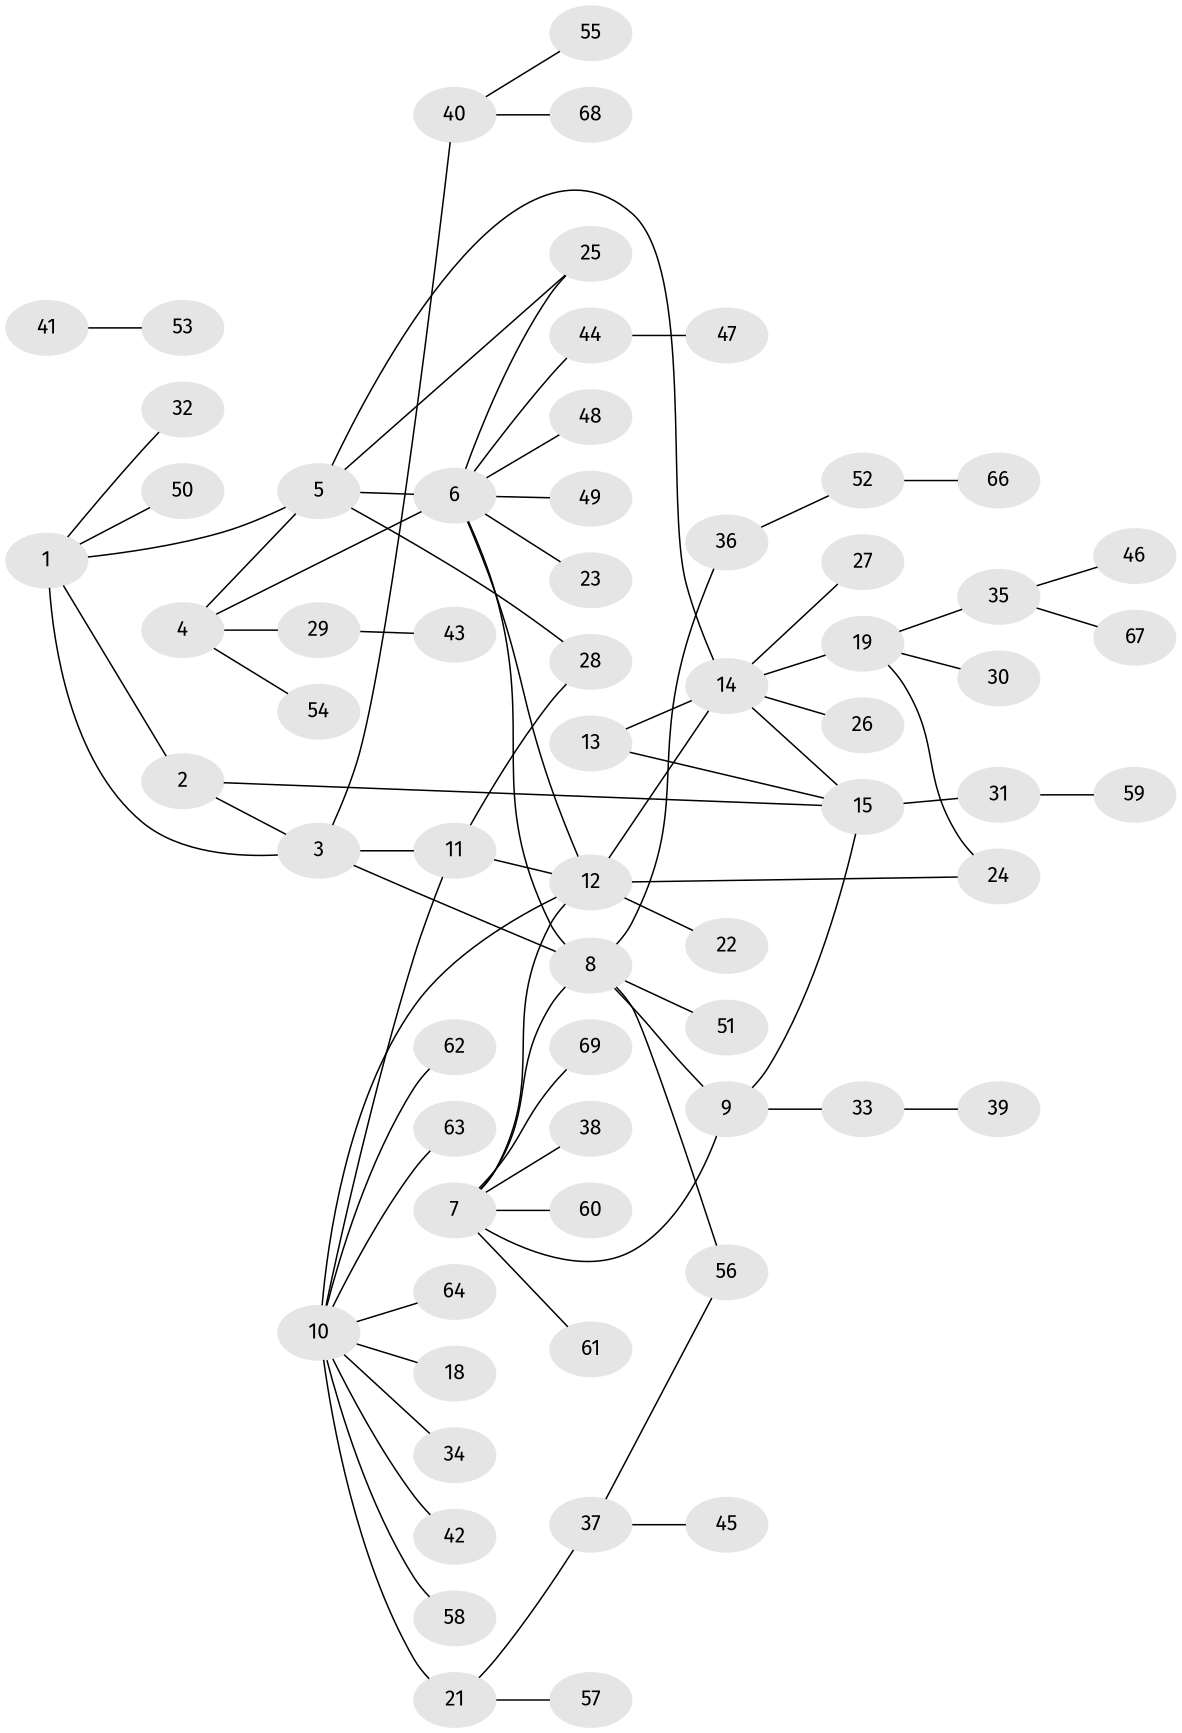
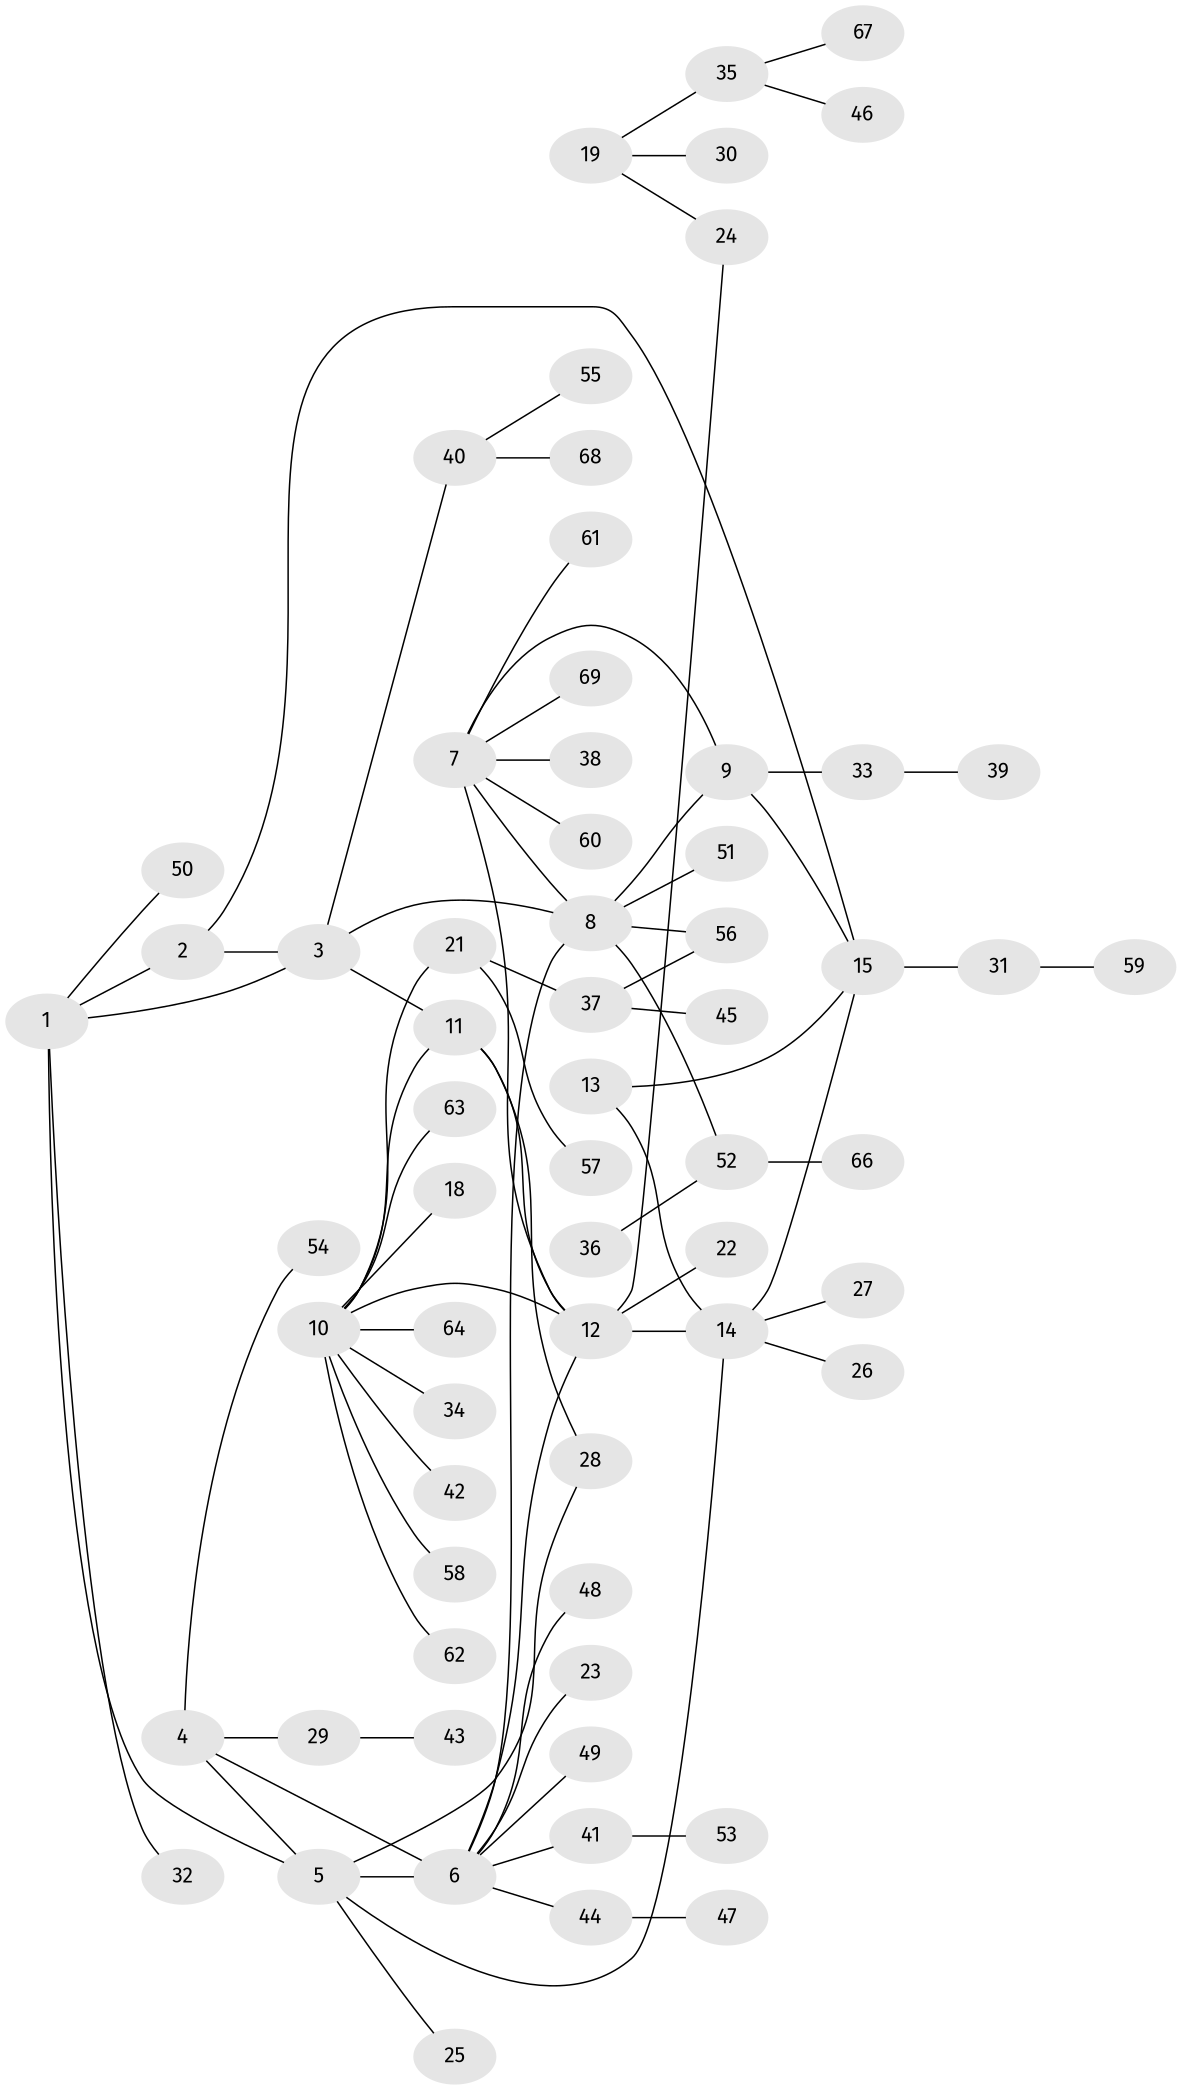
edge "25" -- "6": now "41" -- "6"
edge "19" -- "14": removed
edge "36" -- "8": now "52" -- "8"
